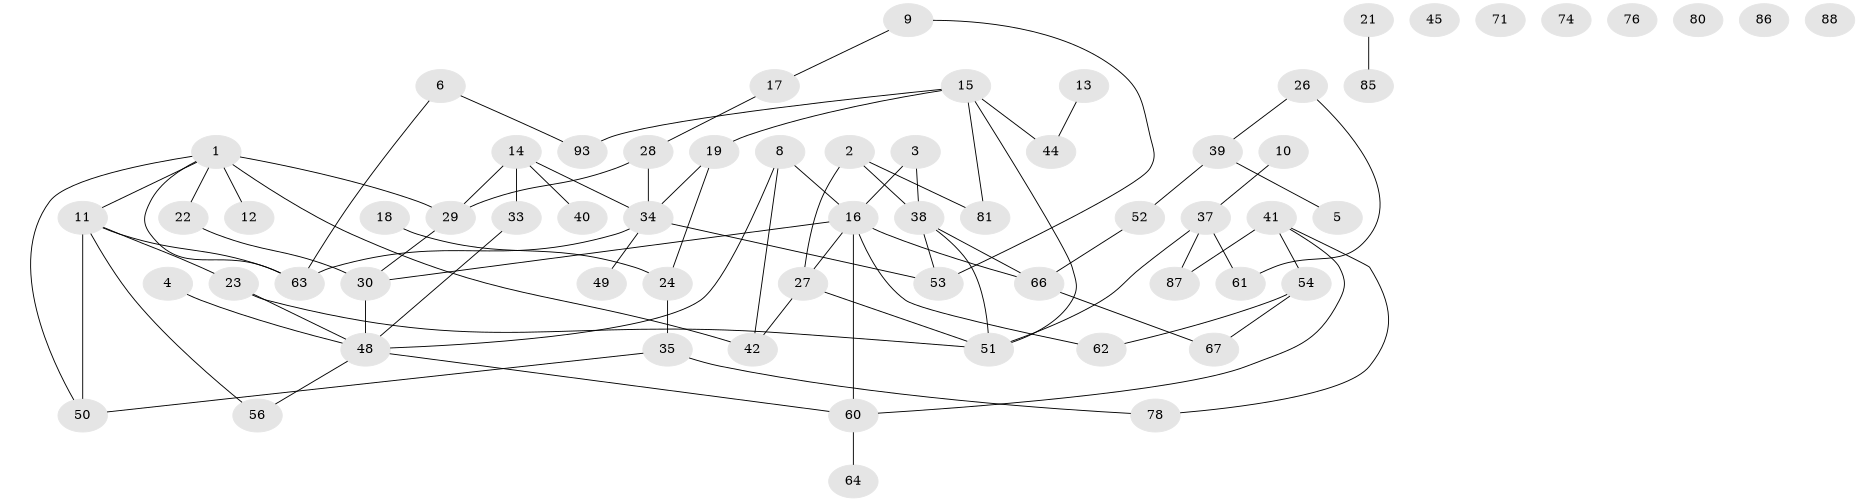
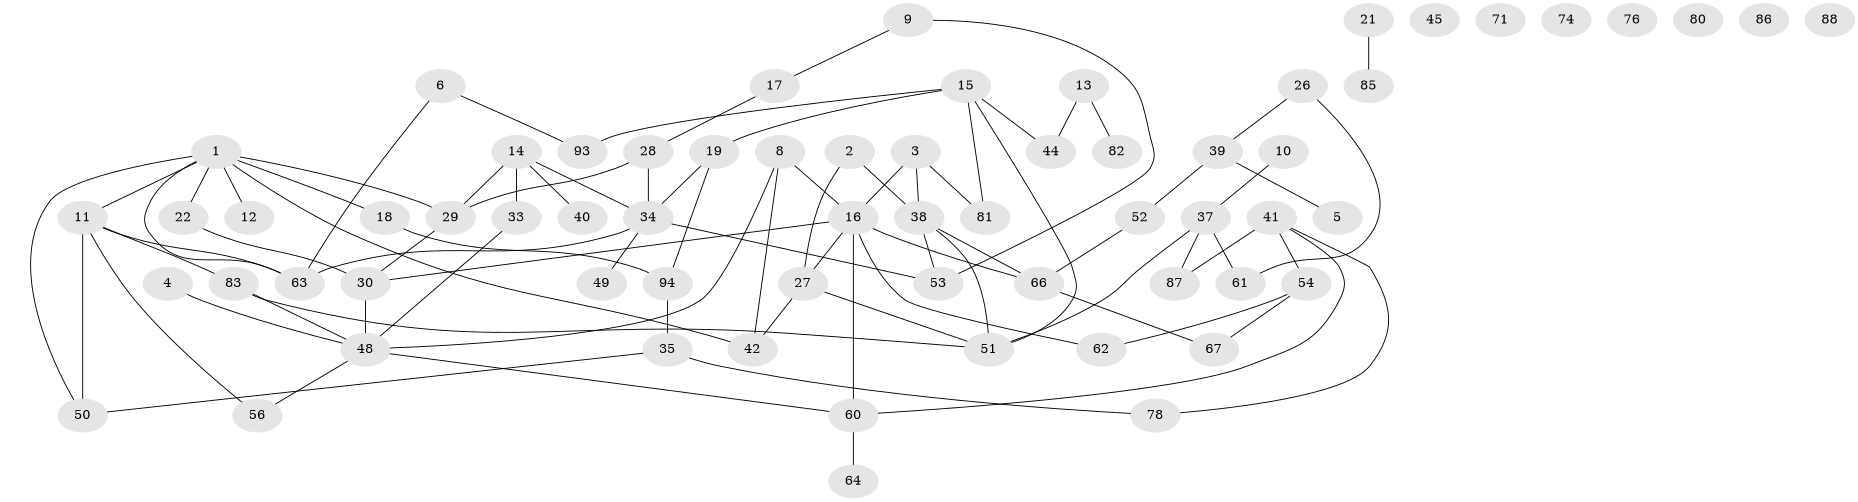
node "82": added
edge "2" -- "81": now "3" -- "81"
edge "1" -- "18": added
node "23": label "23" -> "83"
node "24": label "24" -> "94"
